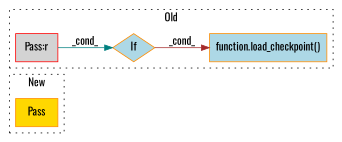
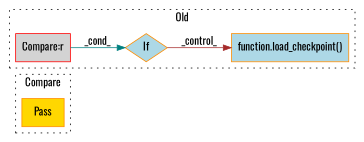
edge "If" -> "function.load_checkpoint()": label "_cond_" -> "_control_"
node "Pass:r": label "Pass:r" -> "Compare:r"
cluster "New": label "New" -> "Compare"
